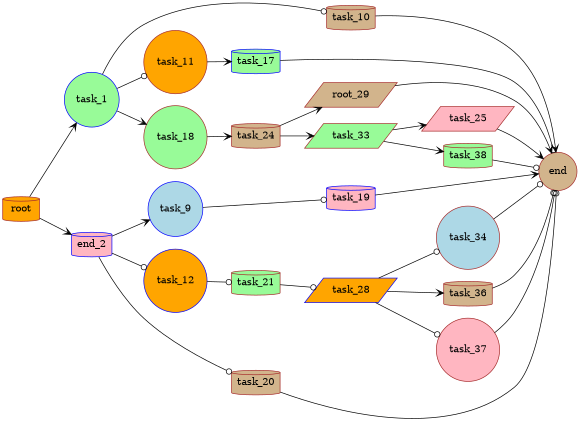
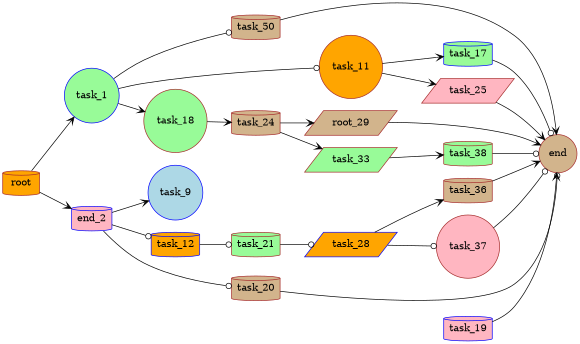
node "task_10": label "task_10" -> "task_50"
edge "task_33" -> "task_25": now "task_11" -> "task_25"
edge "task_9" -> "task_19": removed
node "task_34": removed
edge "task_36" -> "end": arrowhead odot -> vee
node "task_12": shape circle -> cylinder
